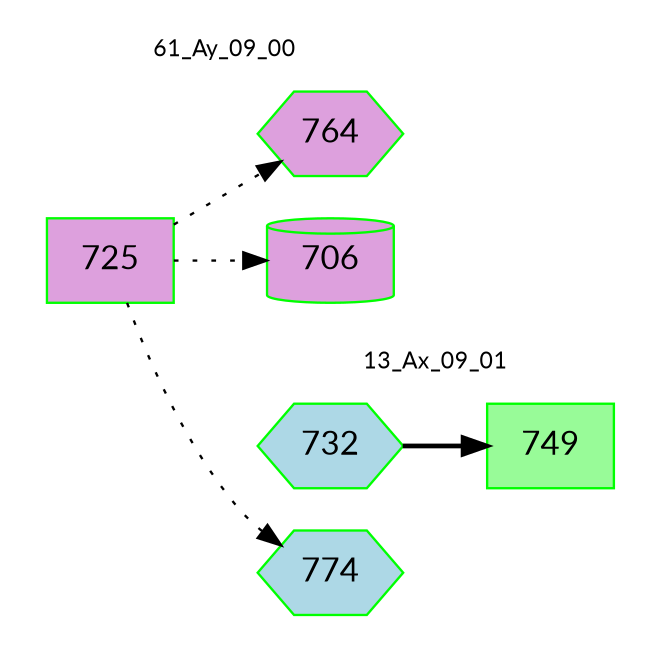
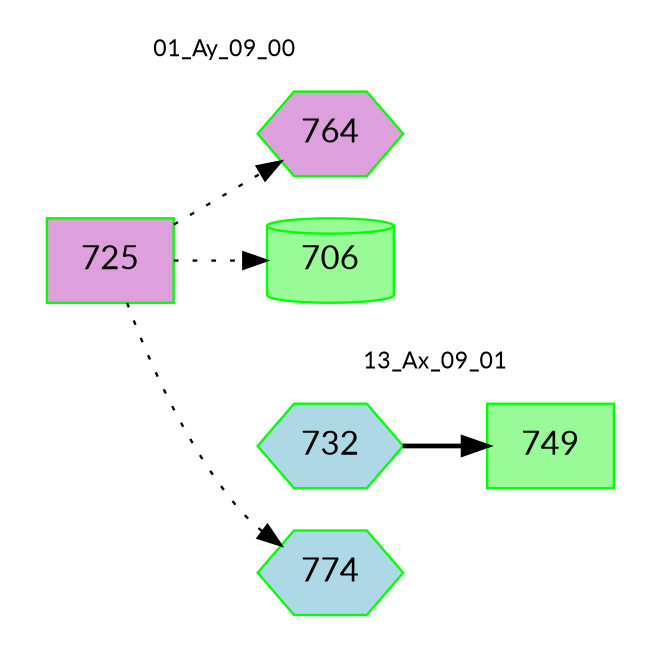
cluster "61_Ay_09_00": label "61_Ay_09_00" -> "01_Ay_09_00"
node "706": fillcolor plum -> palegreen
